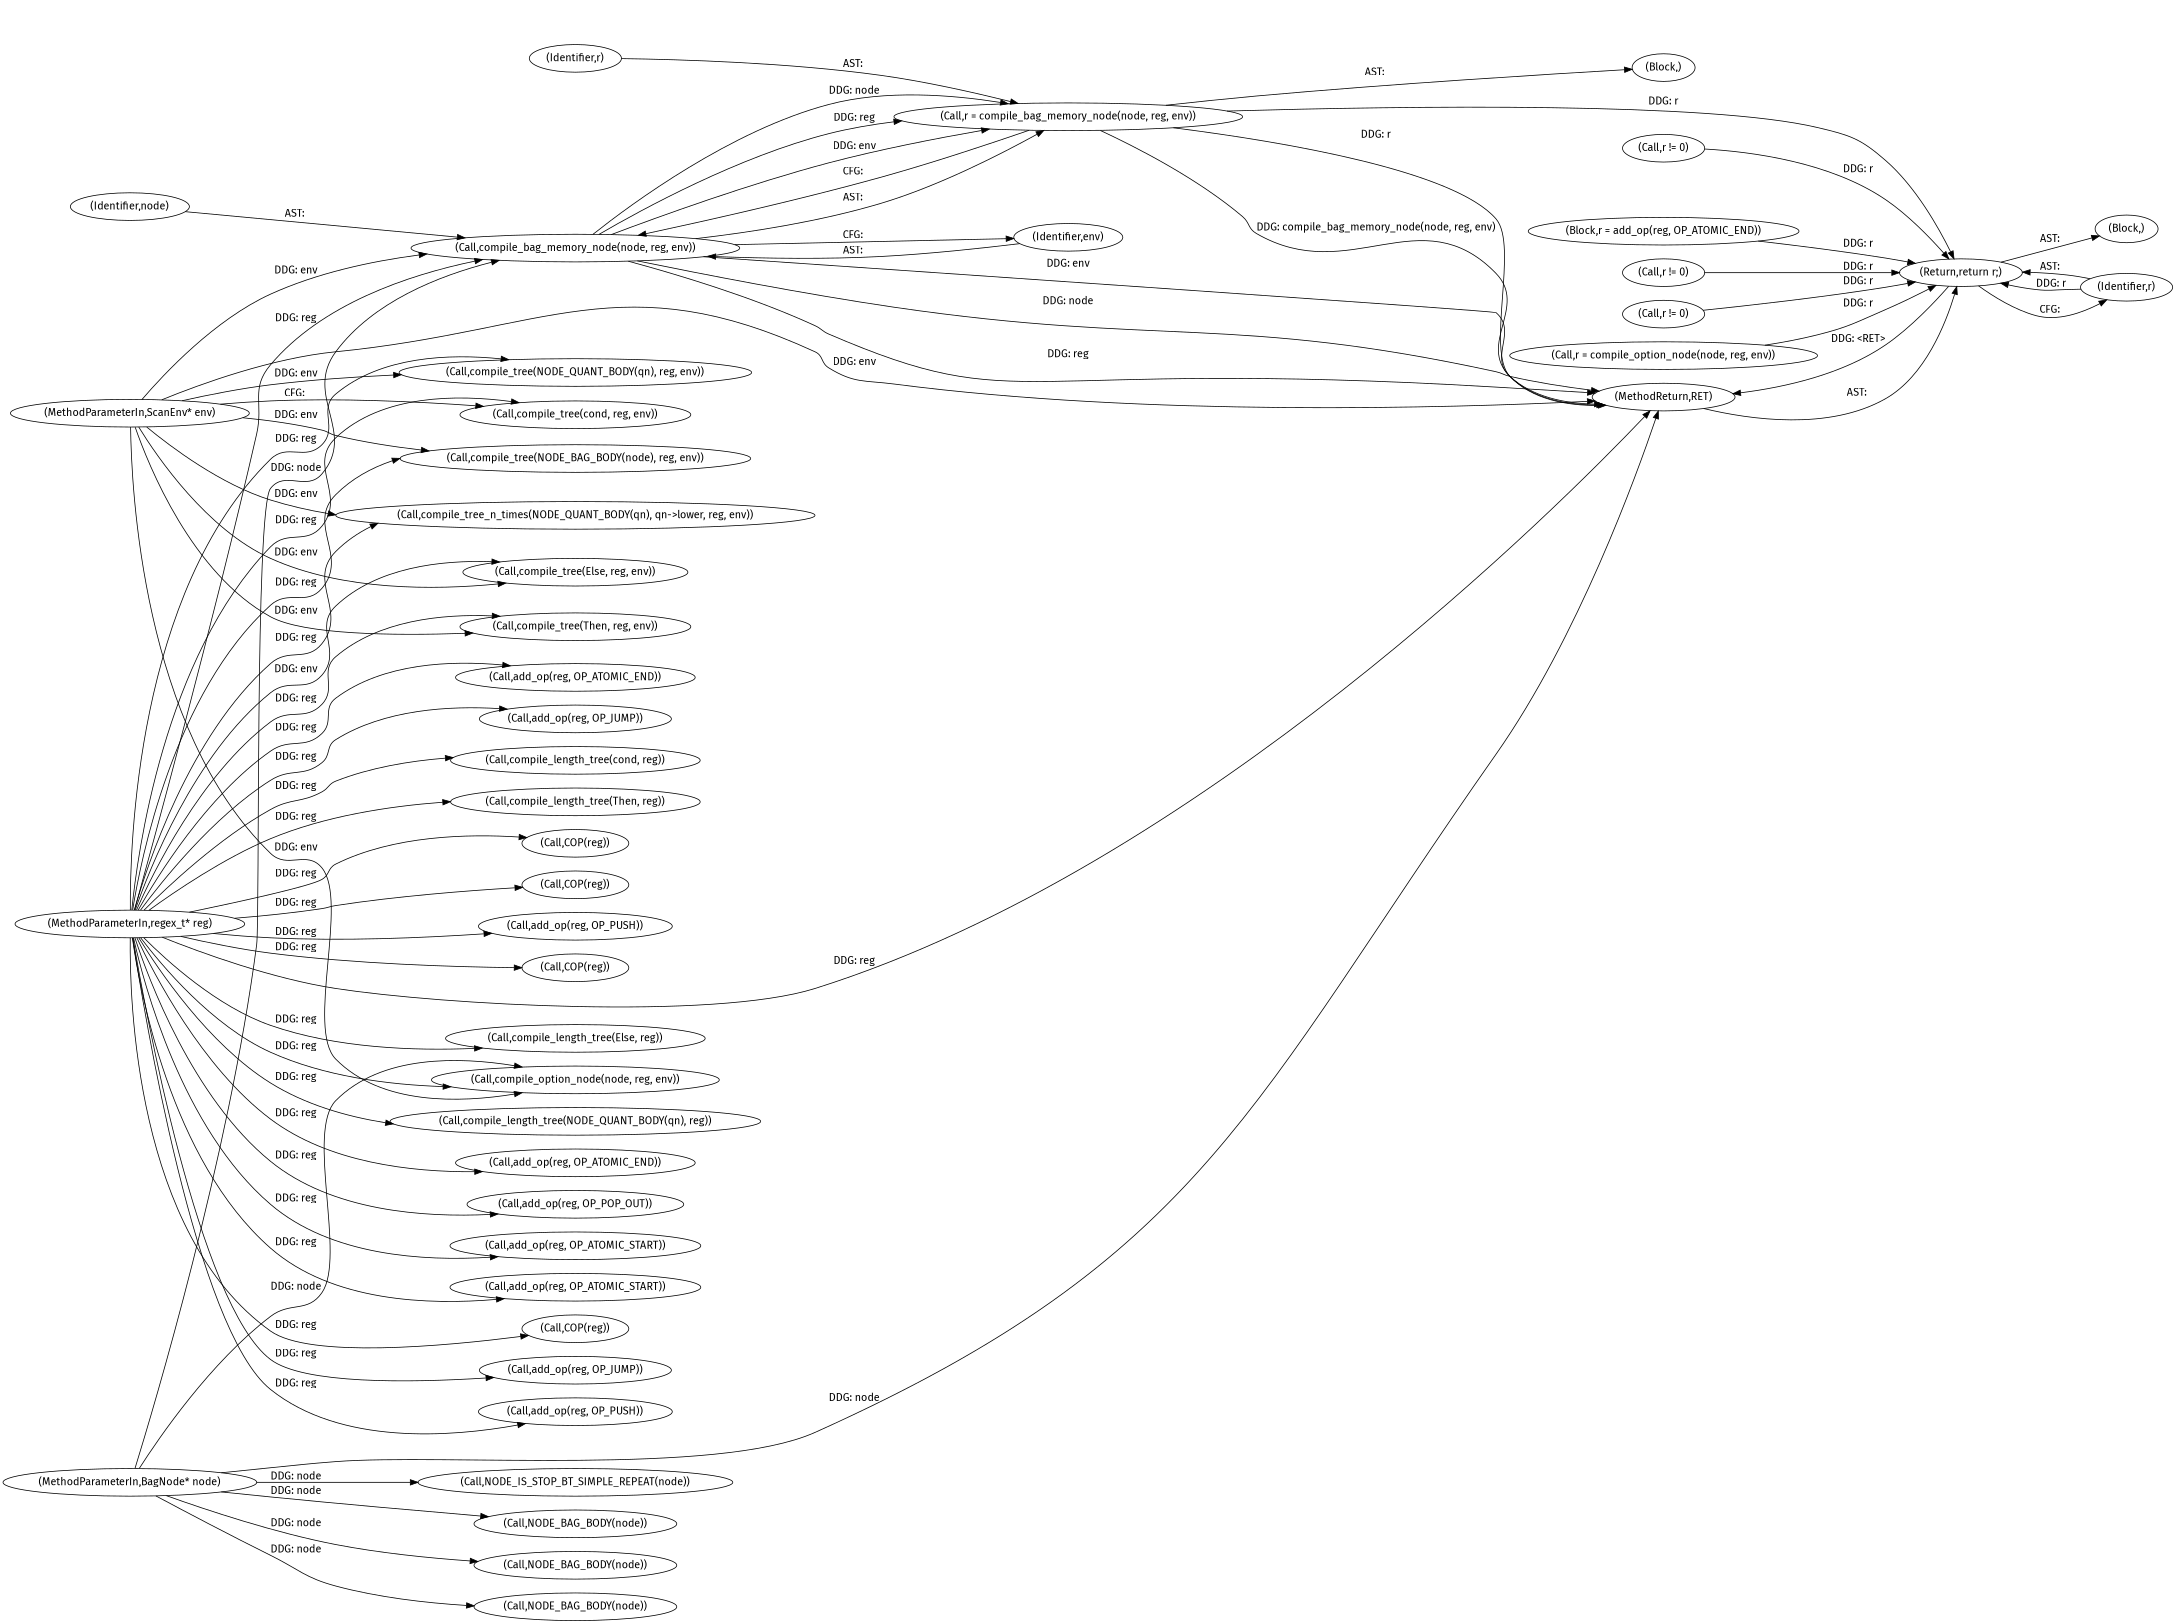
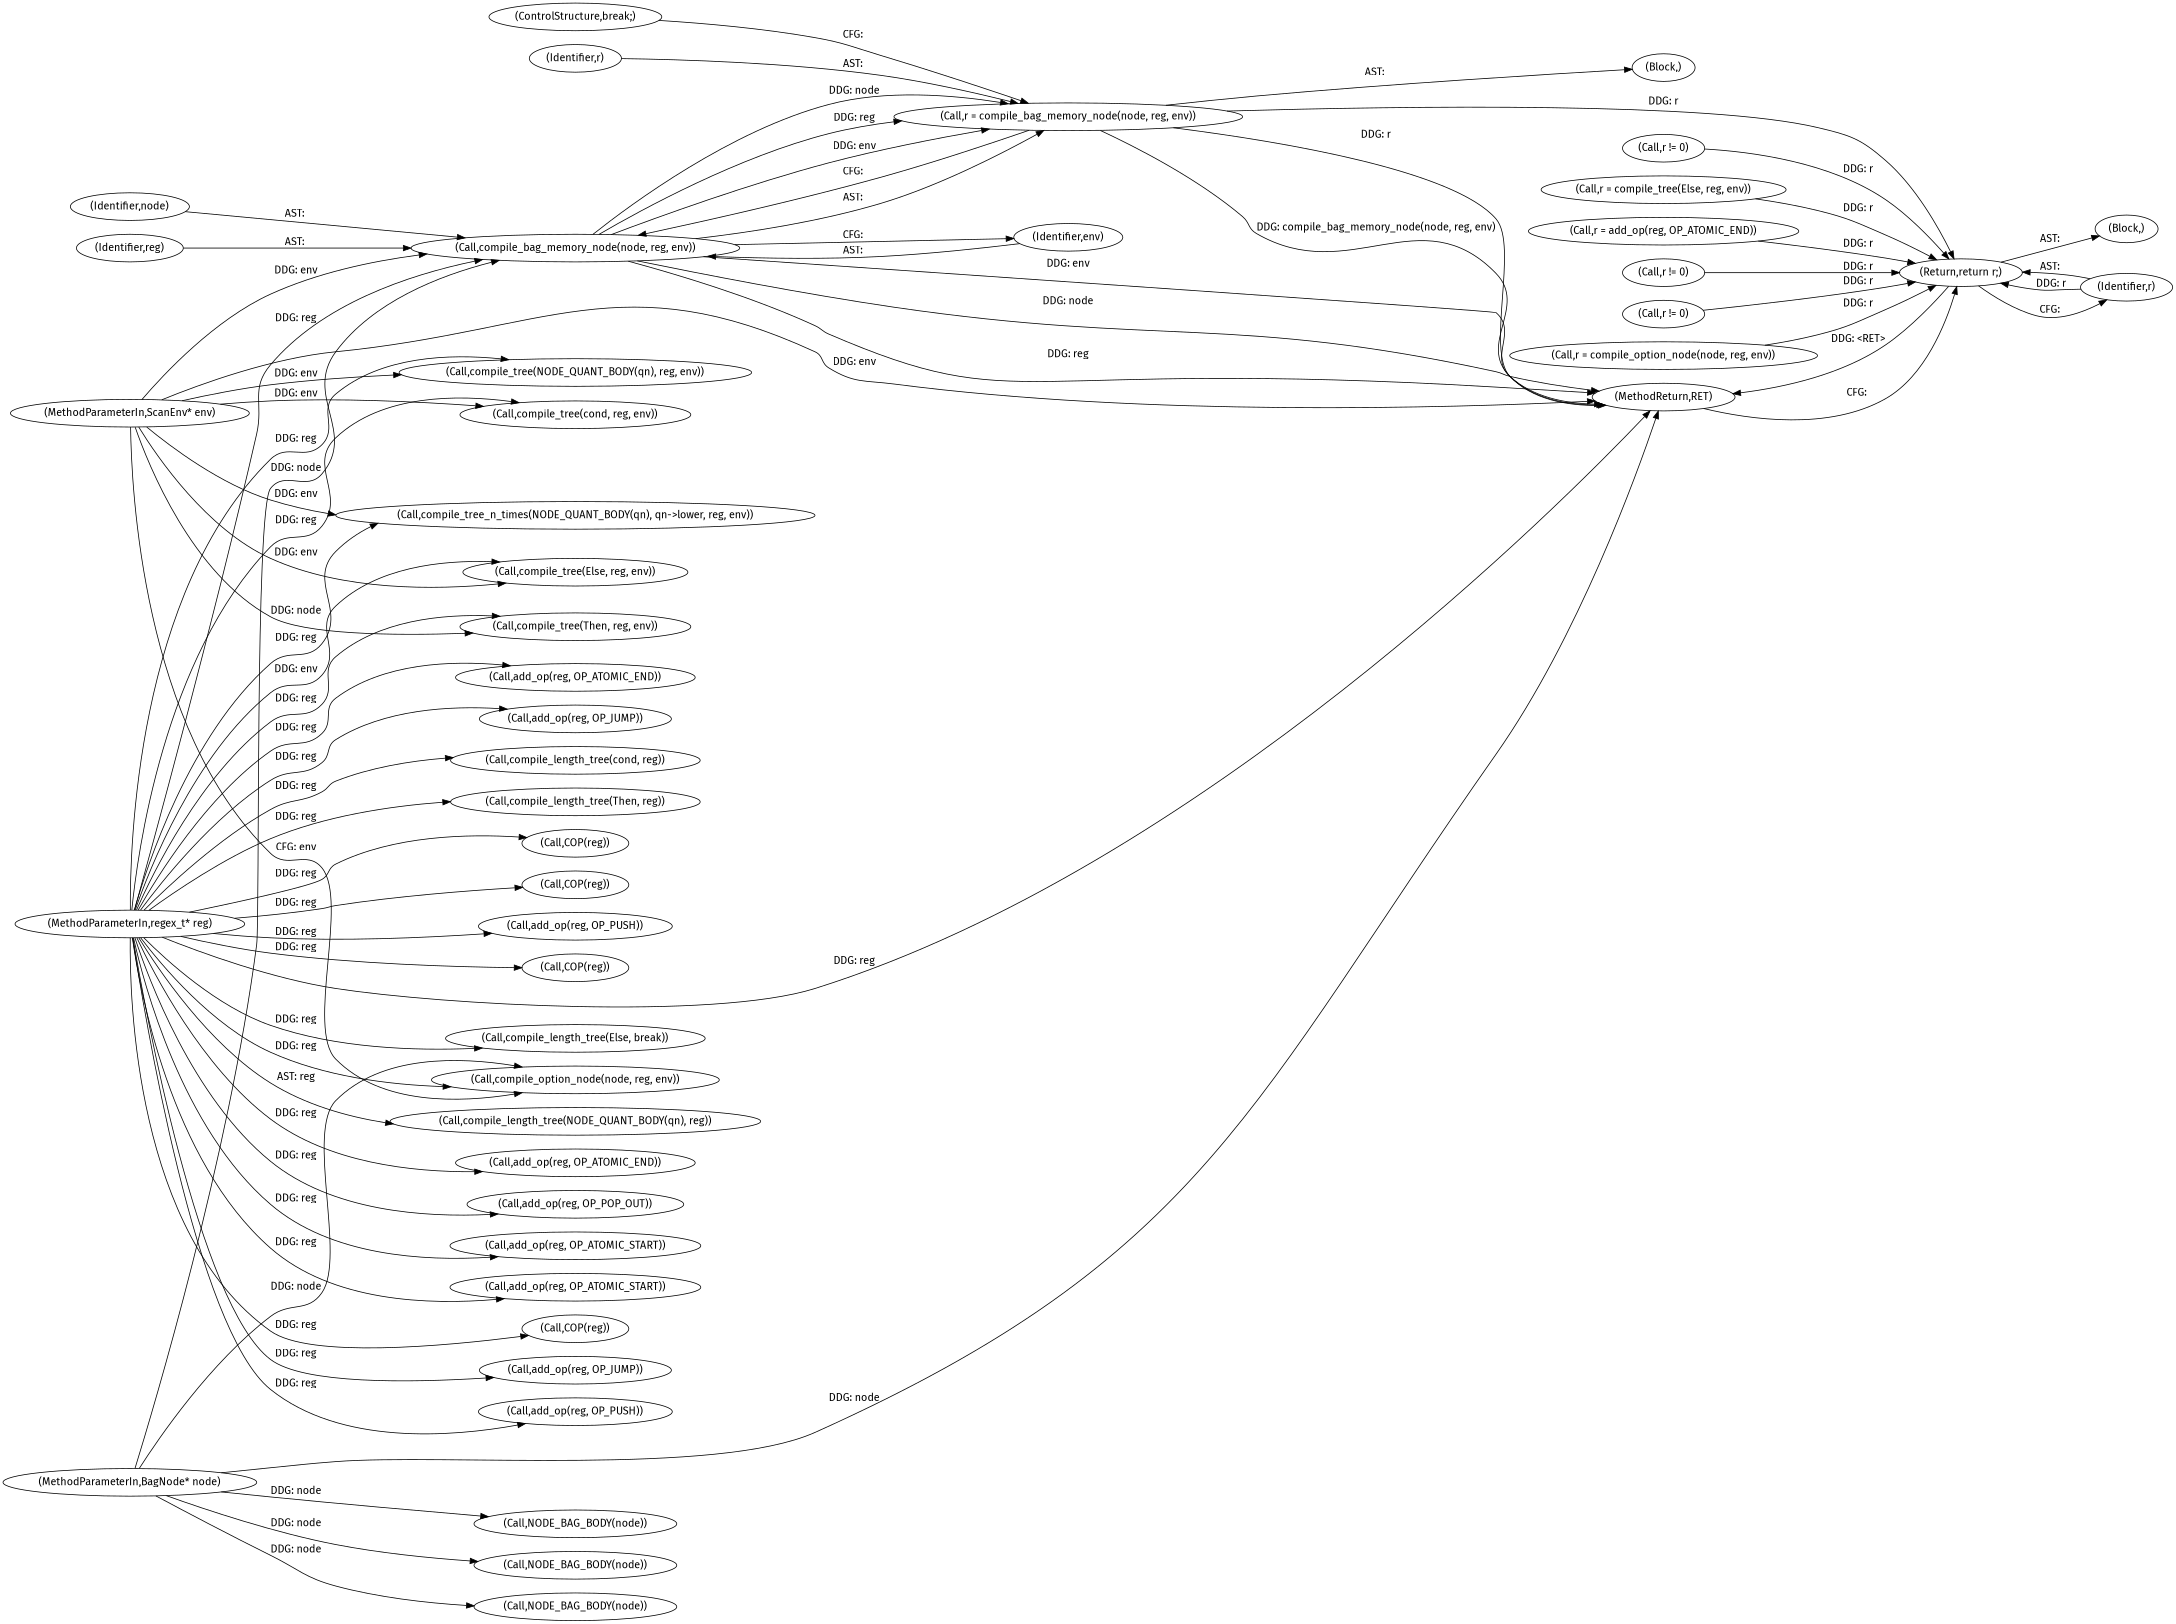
node "(ControlStructure,break;)": added
node "(Call,r = compile_tree(Else, reg, env))": added
node "(Block,r = add_op(reg, OP_ATOMIC_END))": label "(Block,r = add_op(reg, OP_ATOMIC_END))" -> "(Call,r = add_op(reg, OP_ATOMIC_END))"
node "(Identifier,reg)": added
edge "(MethodReturn,RET)" -> "(Return,return r;)": label "AST: " -> "CFG: "
edge "(MethodParameterIn,ScanEnv* env)" -> "(Call,compile_tree(cond, reg, env))": label "CFG: " -> "DDG: env"
node "(Call,compile_tree(NODE_BAG_BODY(node), reg, env))": removed
edge "(MethodParameterIn,ScanEnv* env)" -> "(Call,compile_tree(Then, reg, env))": label "DDG: env" -> "DDG: node"
edge "(MethodParameterIn,ScanEnv* env)" -> "(Call,compile_option_node(node, reg, env))": label "DDG: env" -> "CFG: env"
node "(Call,compile_length_tree(Else, reg))": label "(Call,compile_length_tree(Else, reg))" -> "(Call,compile_length_tree(Else, break))"
edge "(MethodParameterIn,regex_t* reg)" -> "(Call,compile_length_tree(NODE_QUANT_BODY(qn), reg))": label "DDG: reg" -> "AST: reg"
node "(Call,NODE_IS_STOP_BT_SIMPLE_REPEAT(node))": removed
